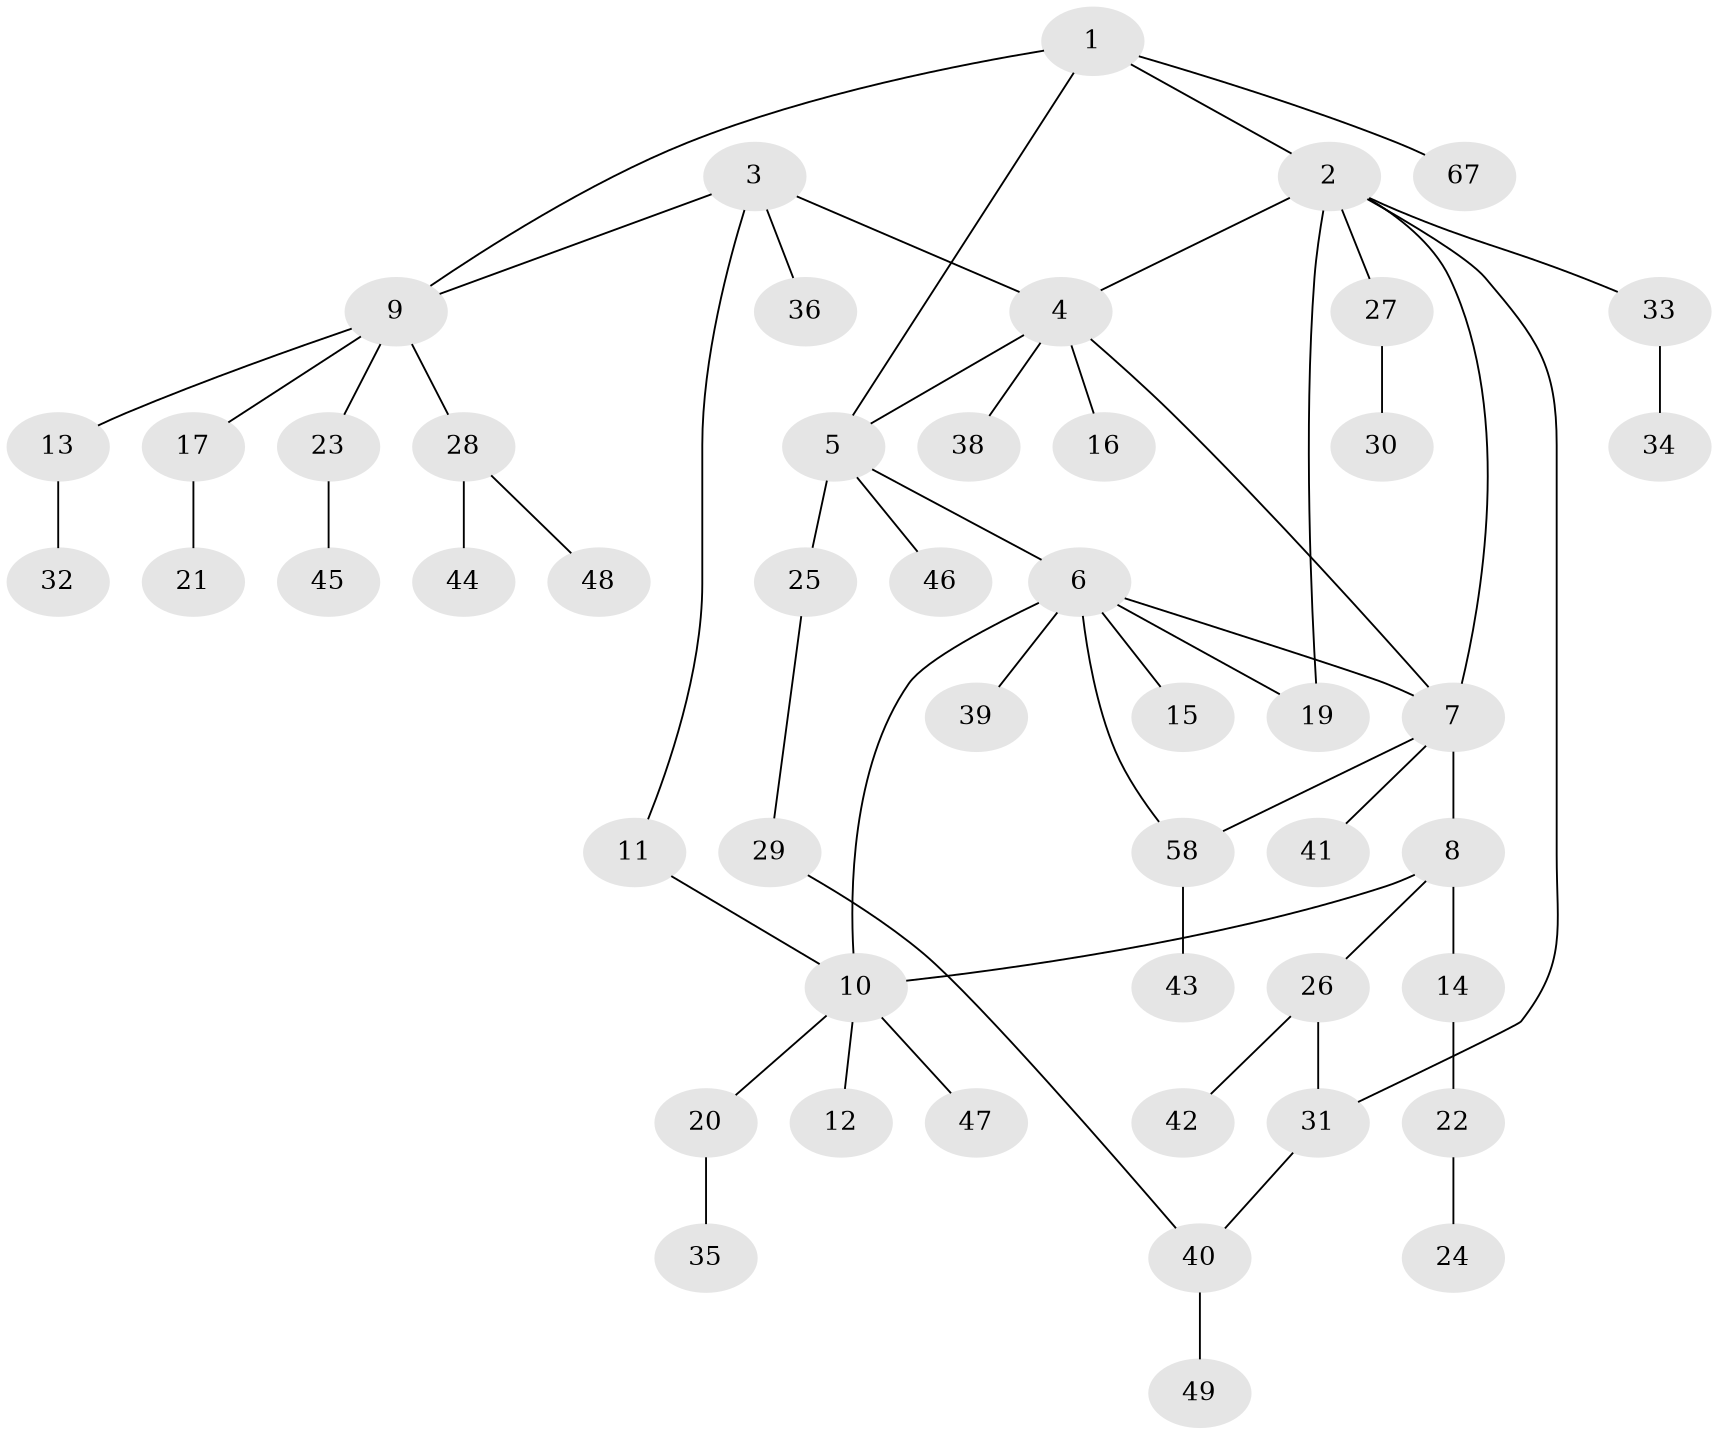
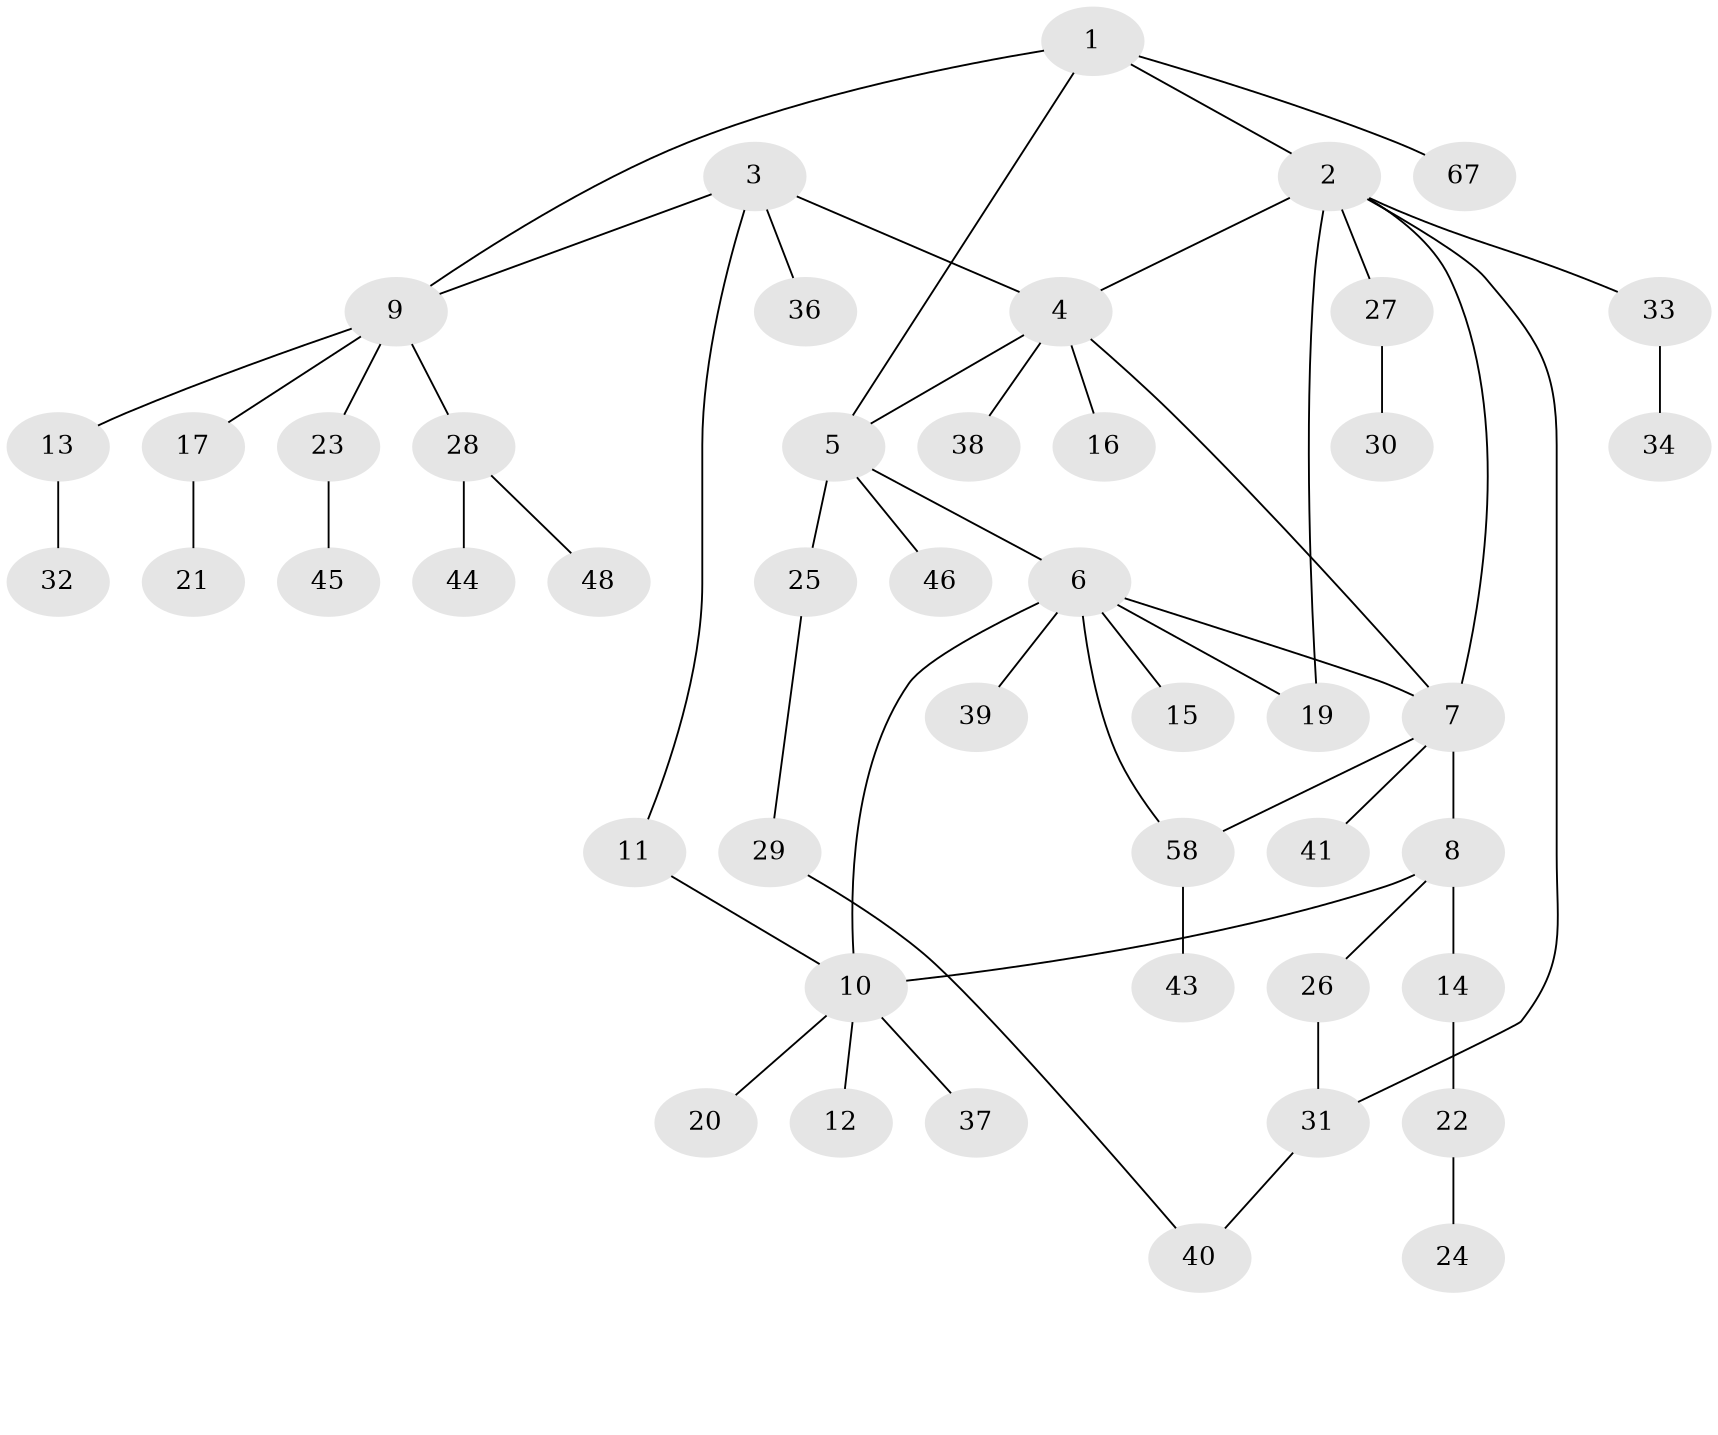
node "47": label "47" -> "37"
node "42": removed
node "35": removed
node "49": removed
